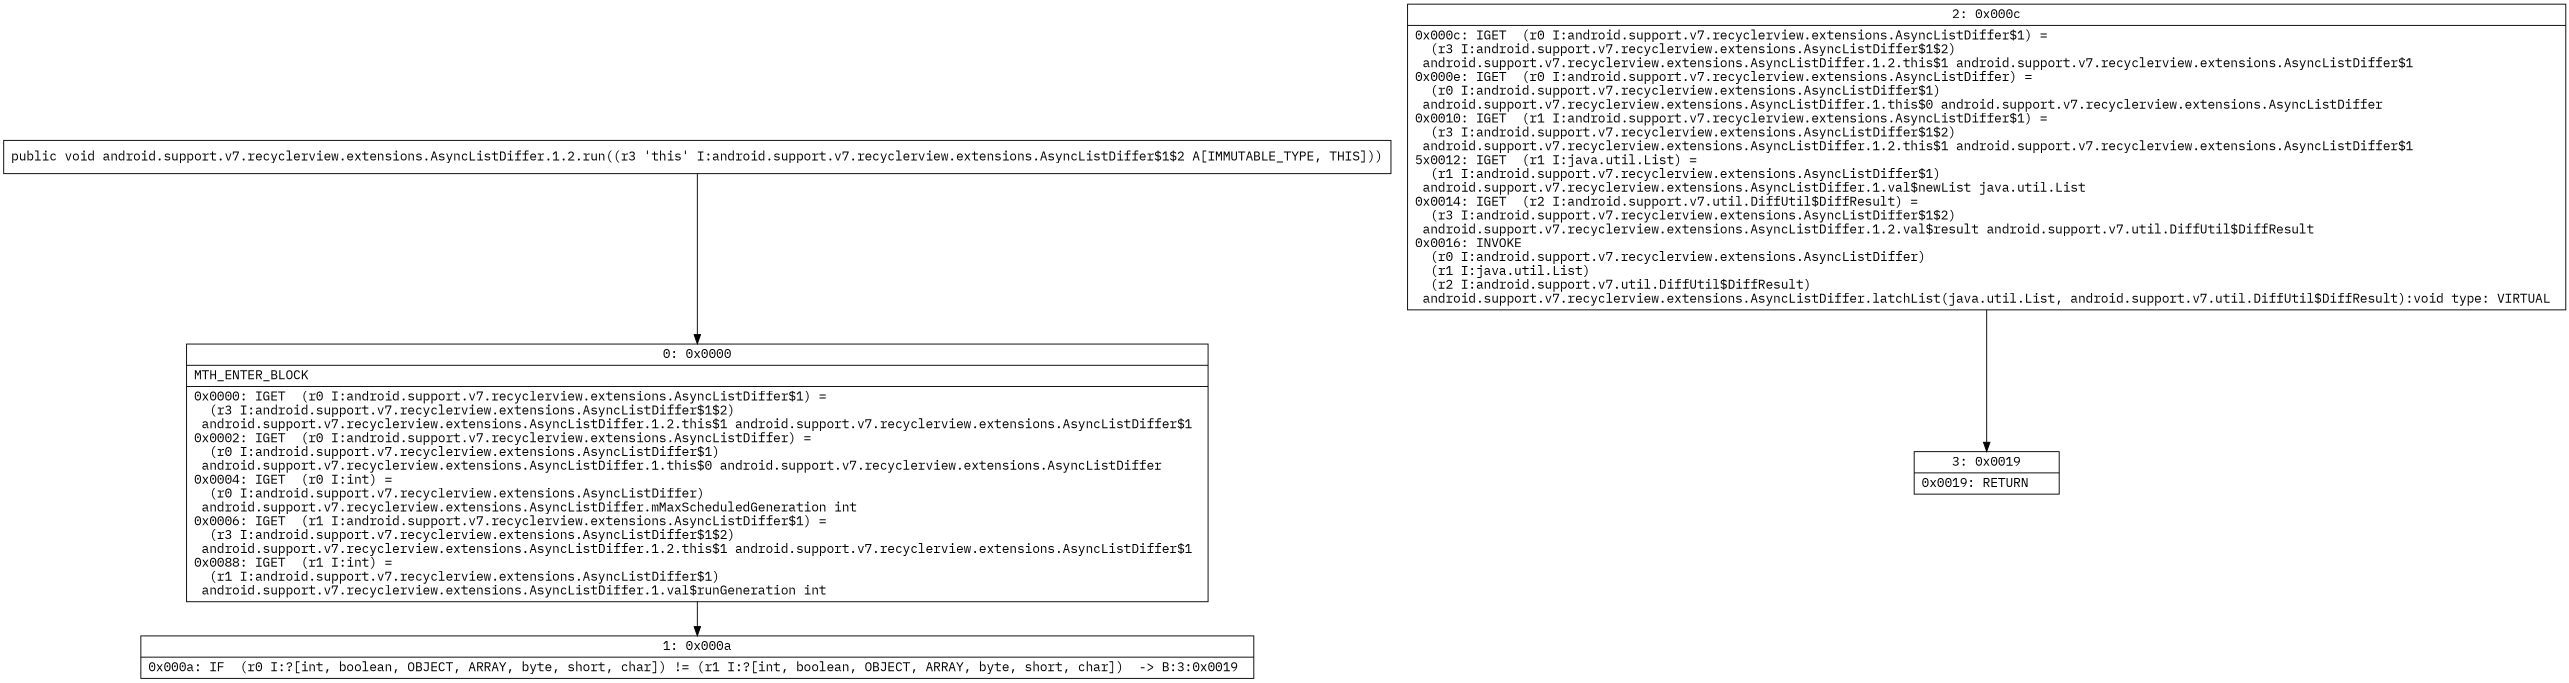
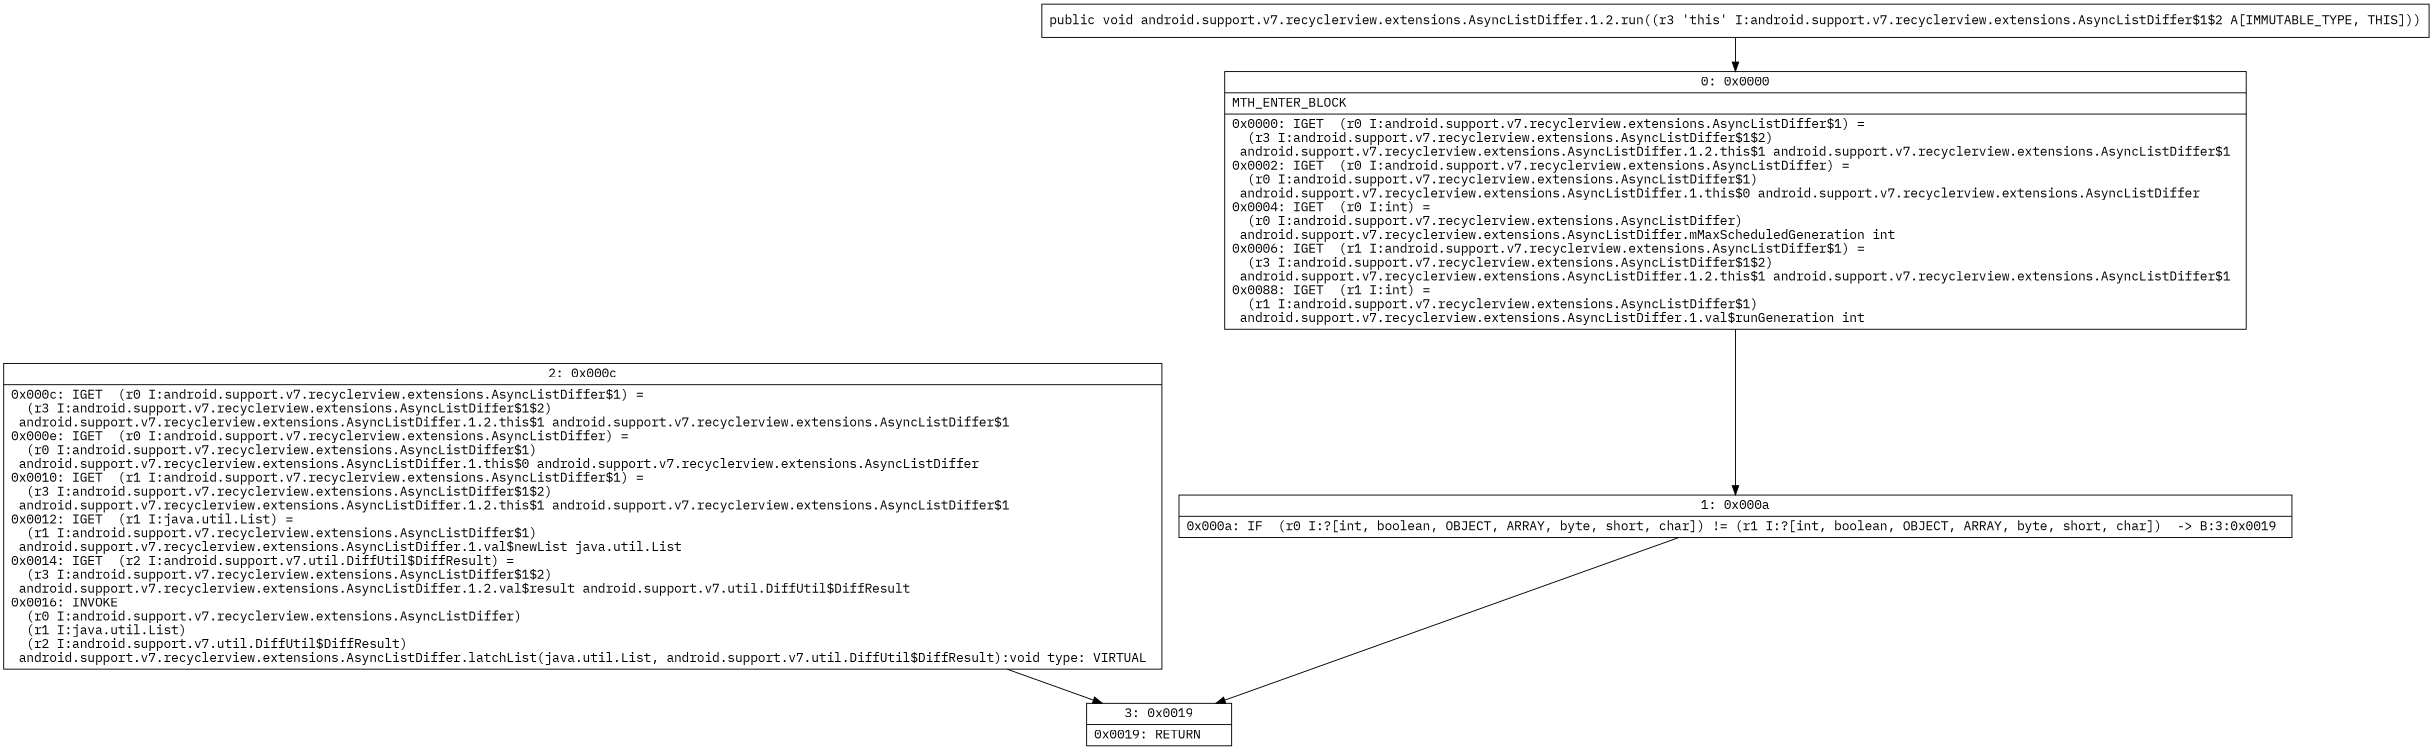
node "2: 0x000c": text "5x0012: IGET  (r1 I:java.util.List) =" -> "0x0012: IGET  (r1 I:java.util.List) ="
edge "1: 0x000a" -> "3: 0x0019": added
